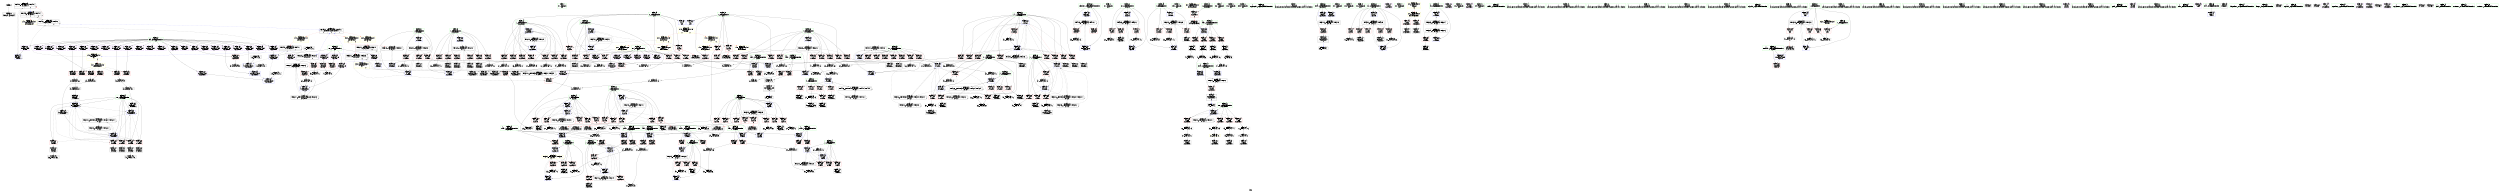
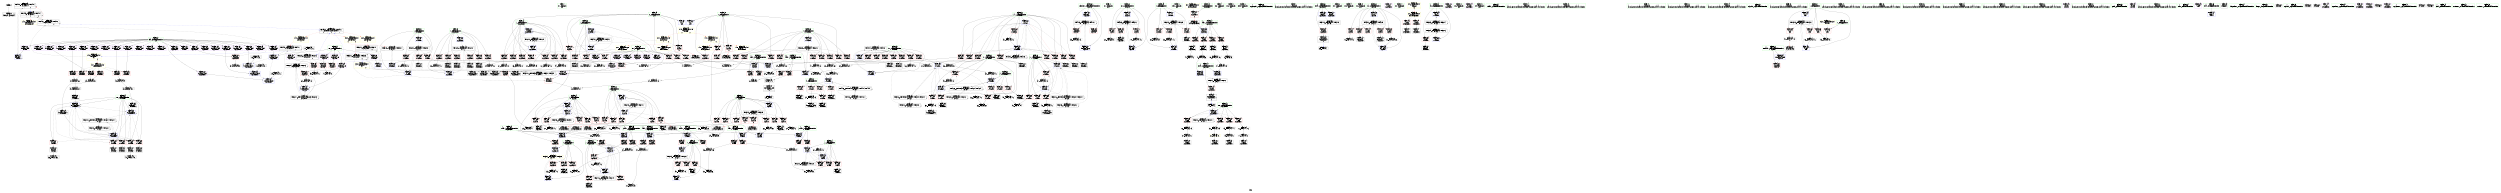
node "NodeID: 16": removed
